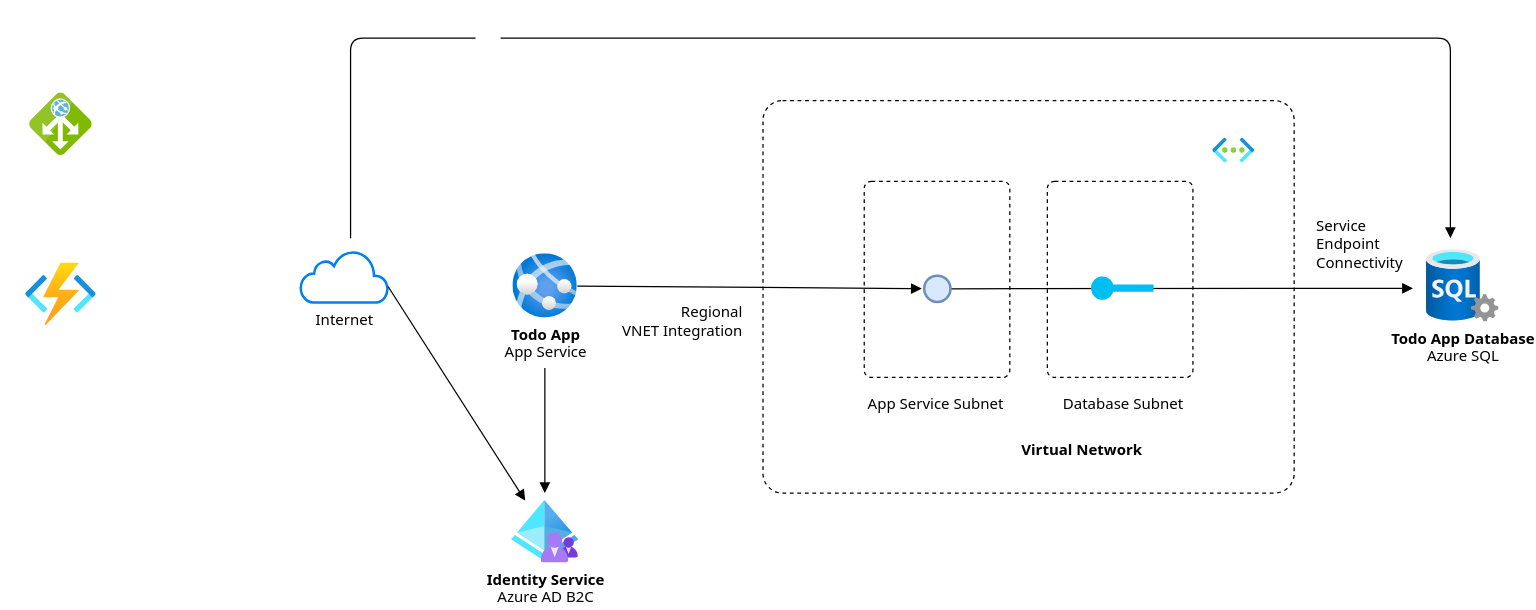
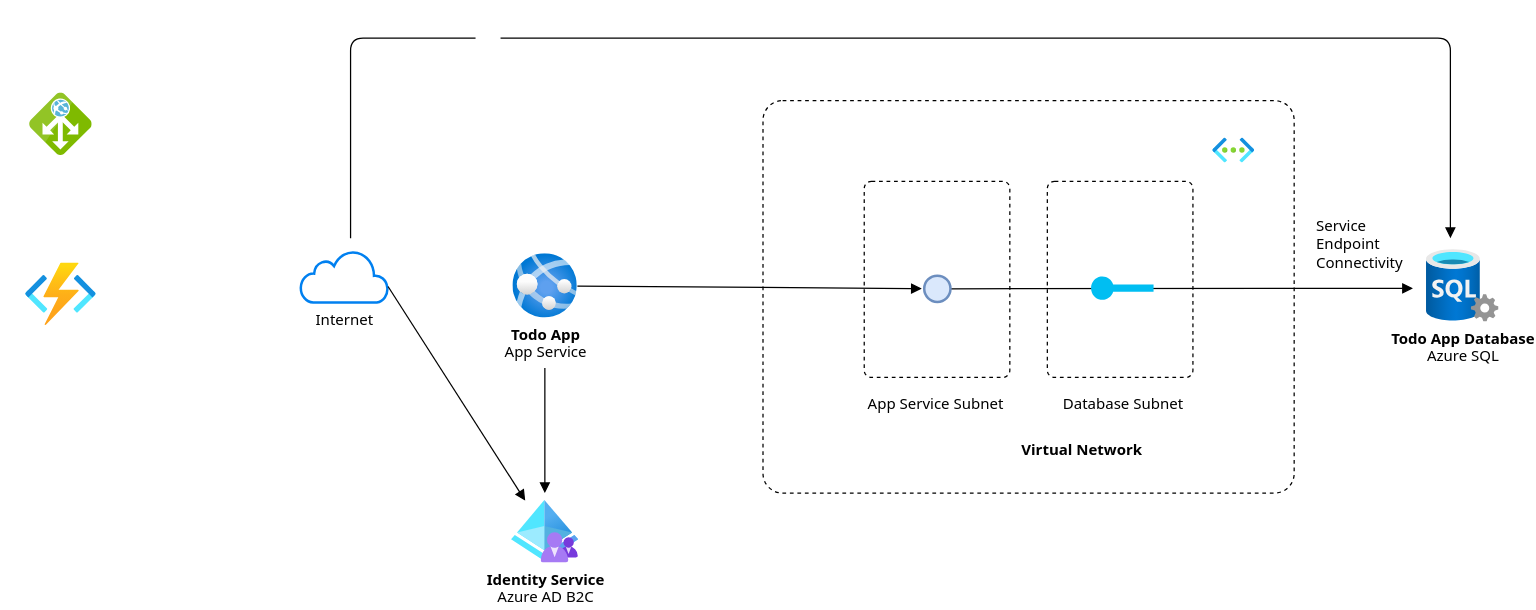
node "Regional VNET Integration": removed
